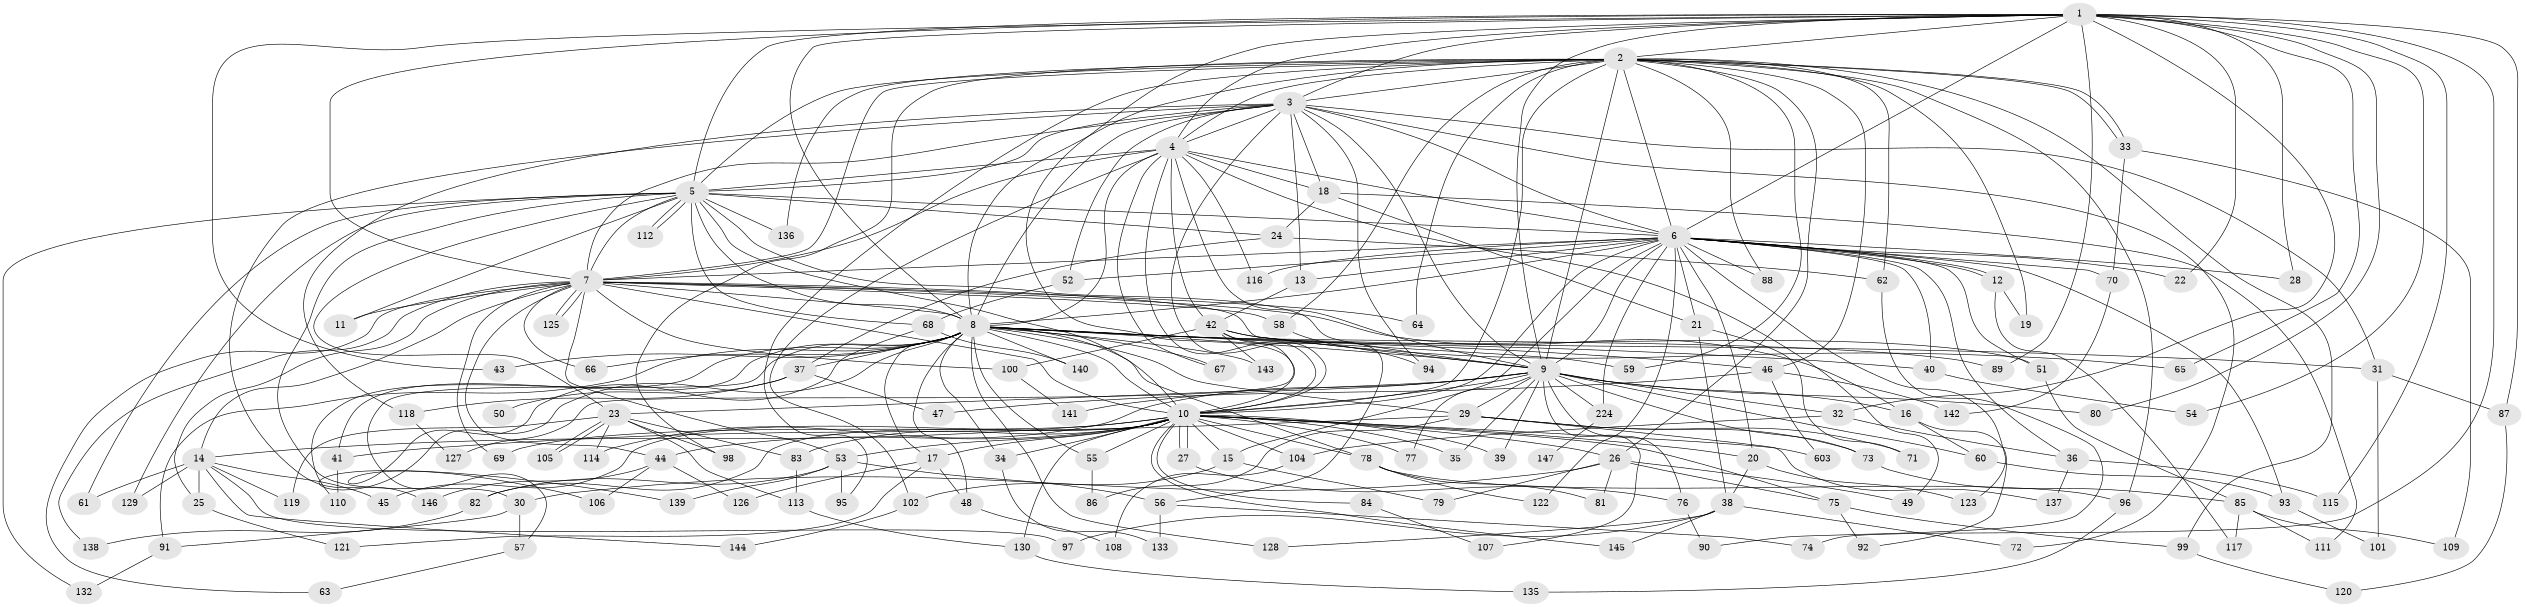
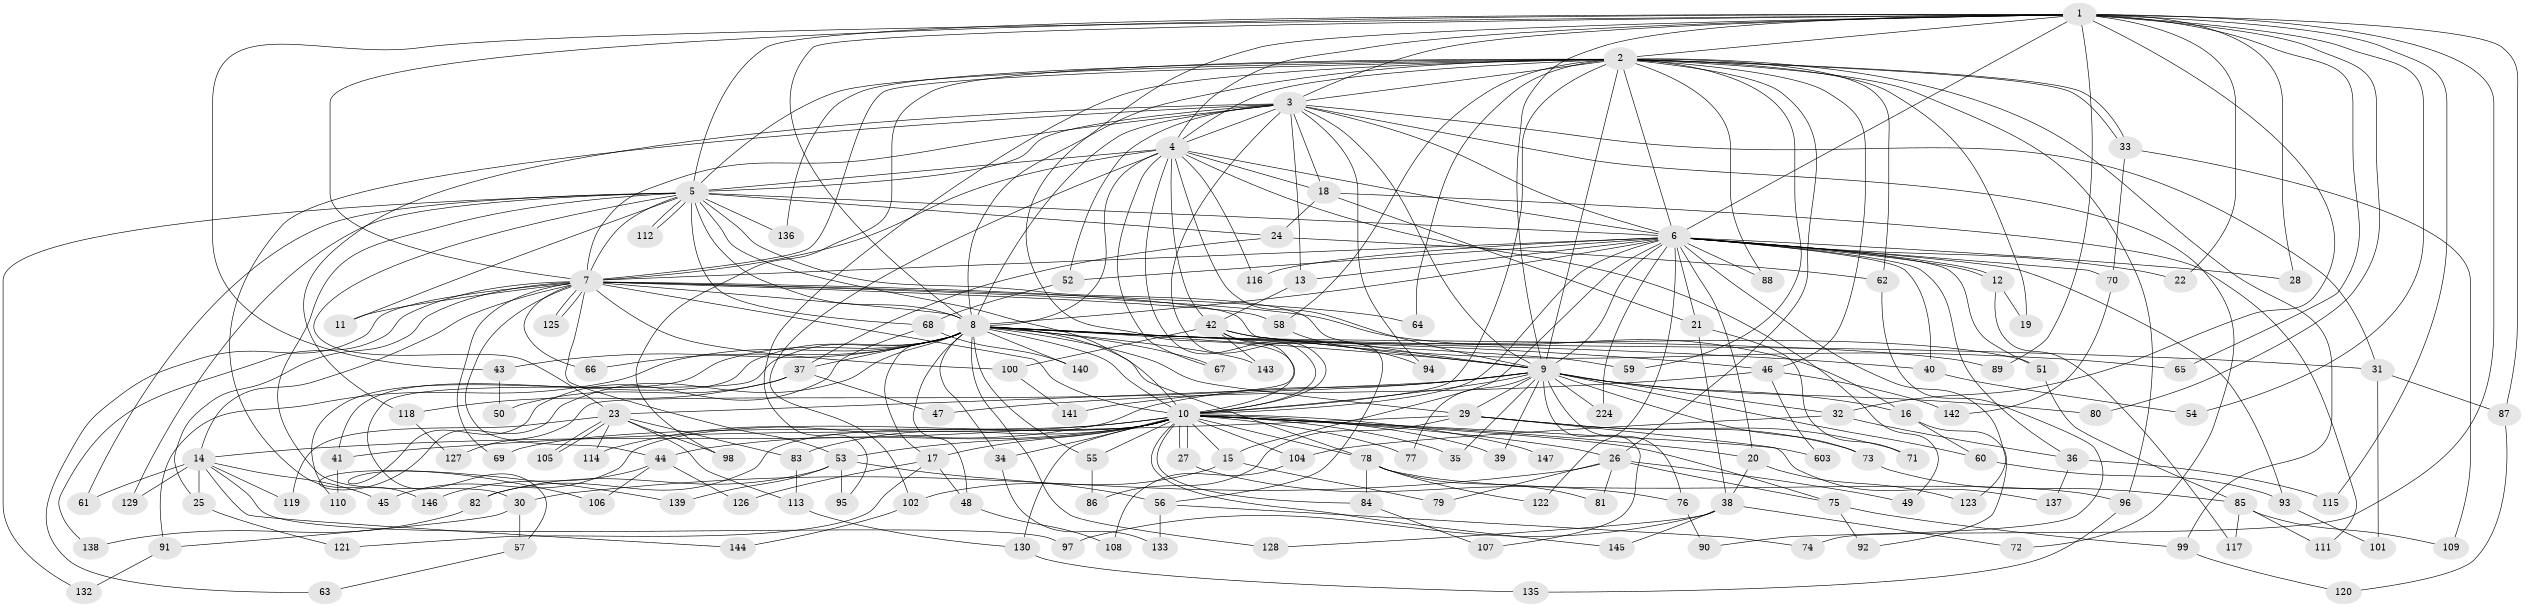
edge "43" -- "50": added
edge "224" -- "147": now "10" -- "147"
edge "78" -- "84": added
